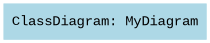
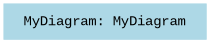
node "ClassDiagram: MyDiagram": label "ClassDiagram: MyDiagram" -> "MyDiagram: MyDiagram"
